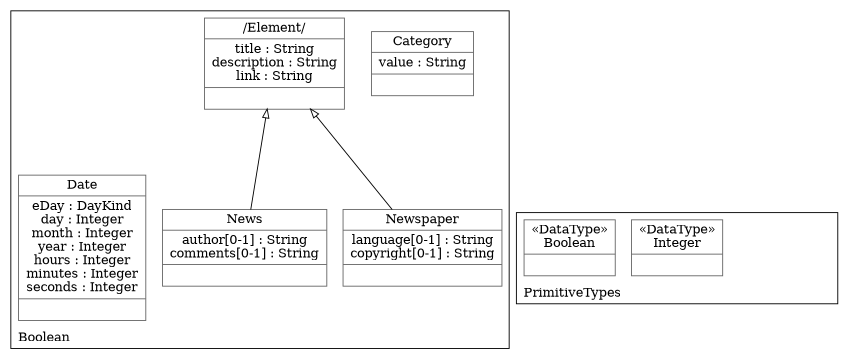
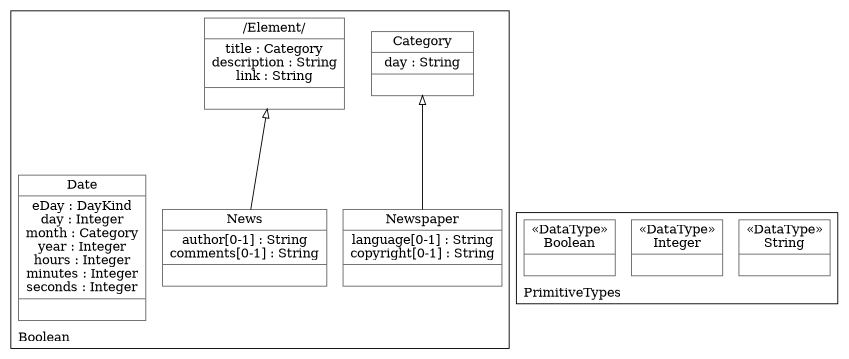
node "/Element/": text "title : String" -> "title : Category"
node "Category": text "value : String" -> "day : String"
edge "Newspaper" -> "/Element/": now "Newspaper" -> "Category"
node "Date": text "month : Integer" -> "month : Category"
node "String": added
